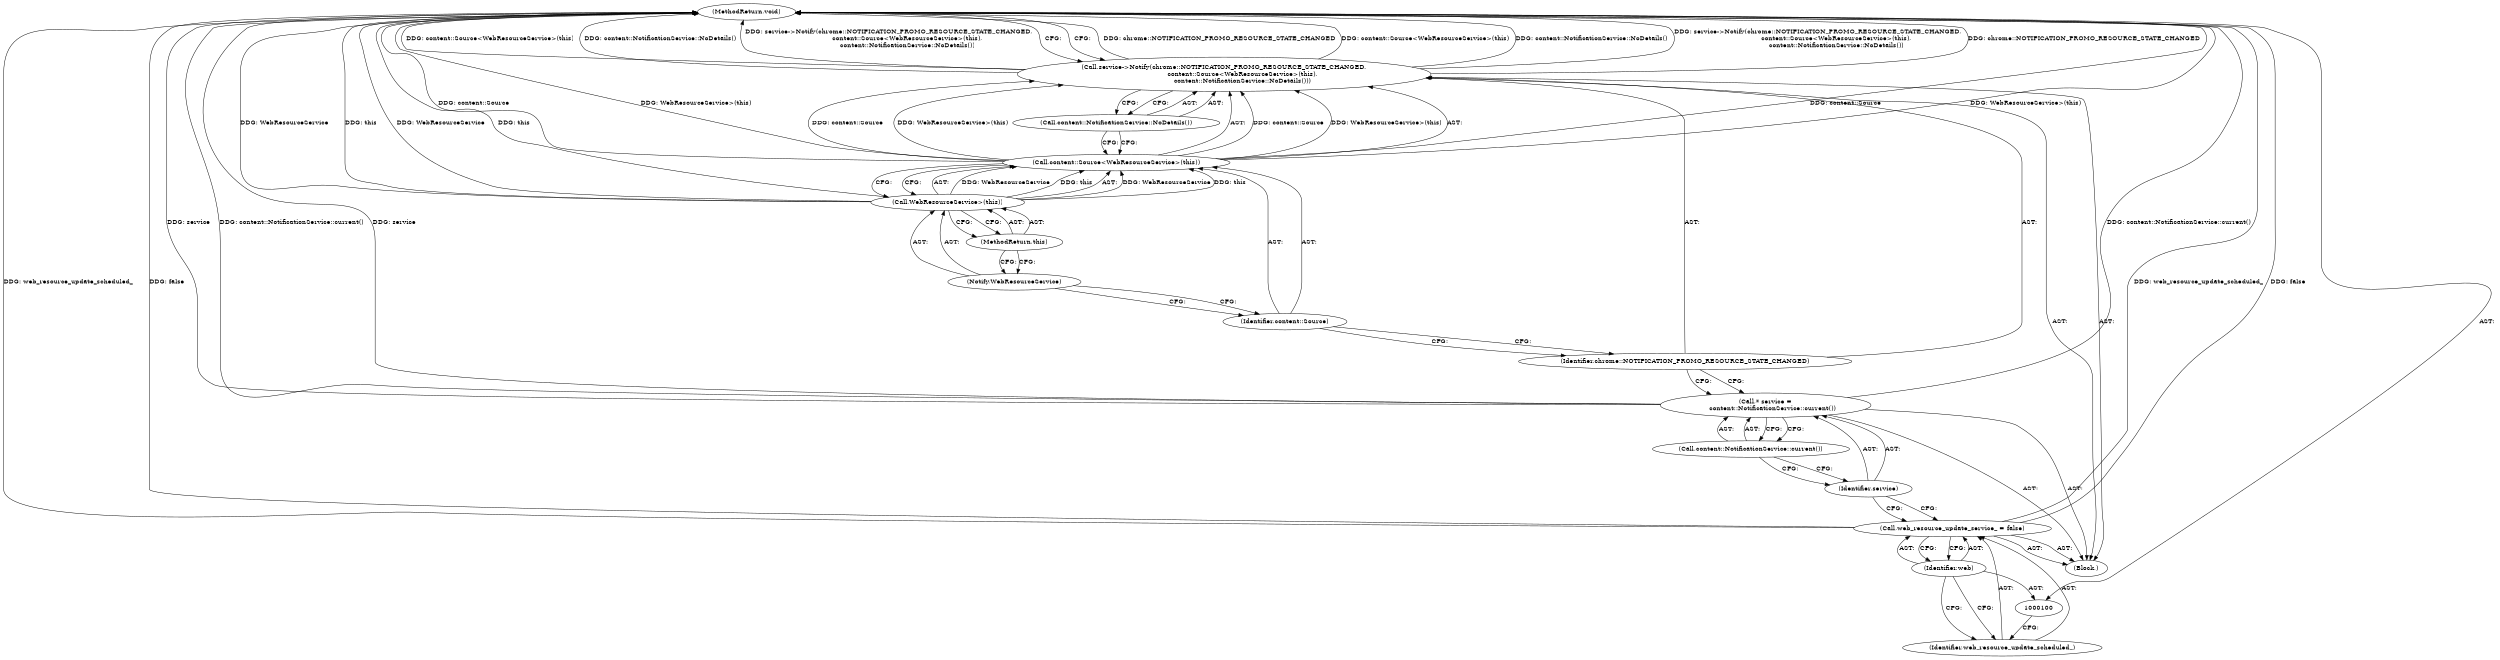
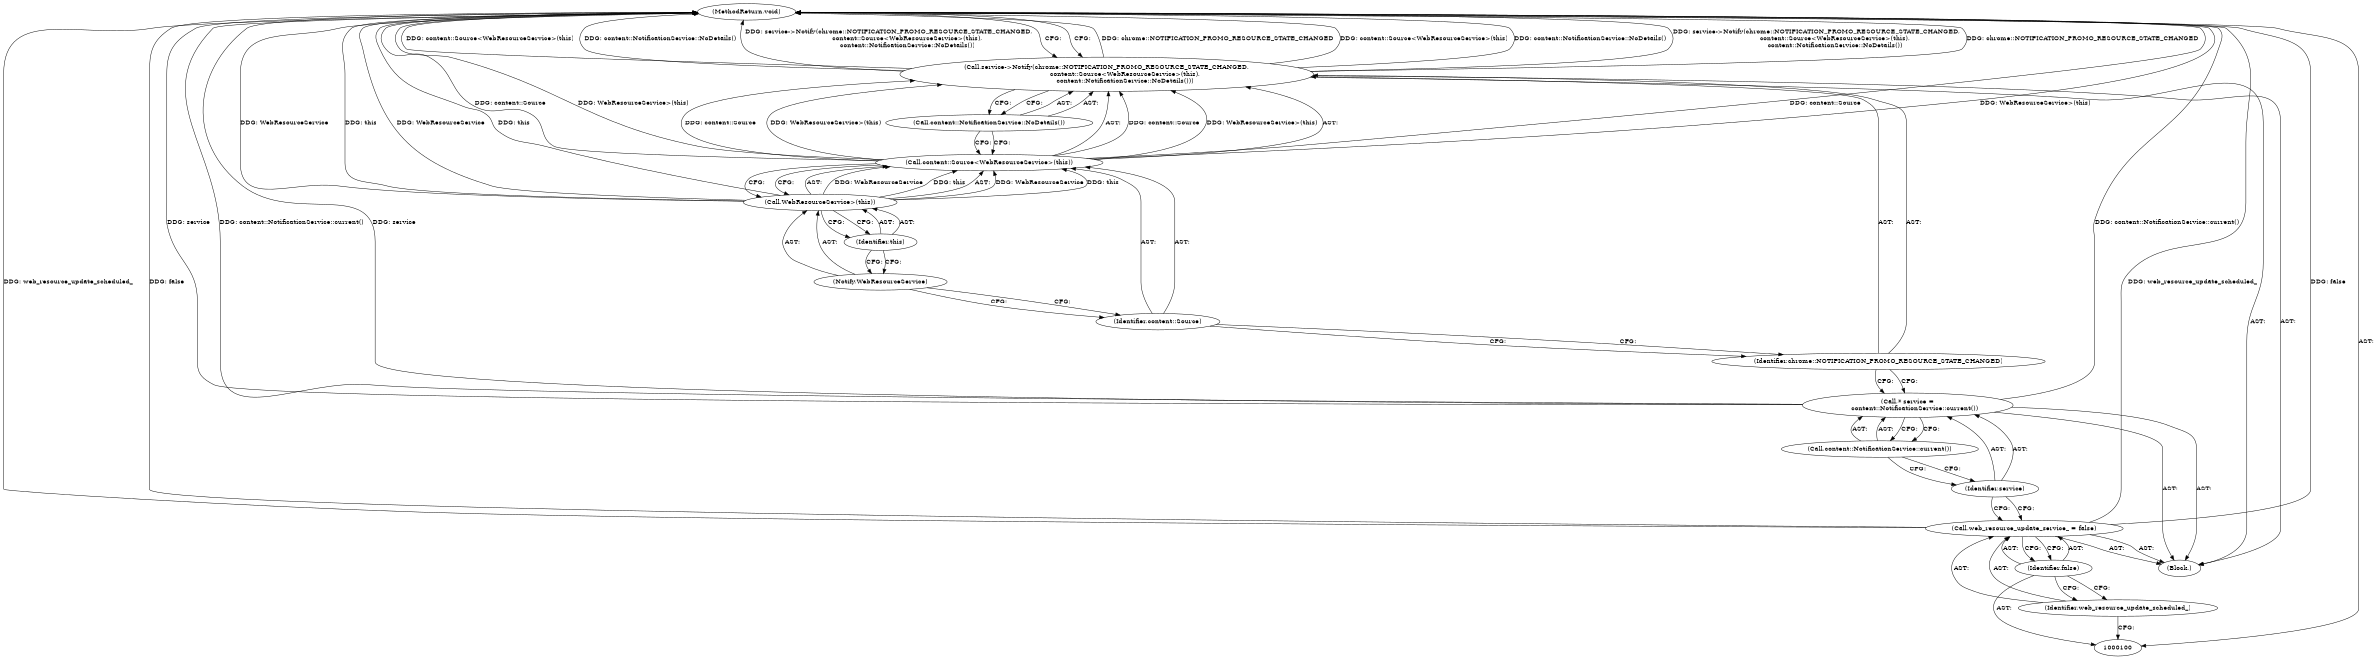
node "(MethodReturn,this)": label "(MethodReturn,this)" -> "(Identifier,this)"
node "(Identifier,web)": label "(Identifier,web)" -> "(Identifier,false)"
edge "1000100" -> "(Identifier,web_resource_update_scheduled_)": reversed
